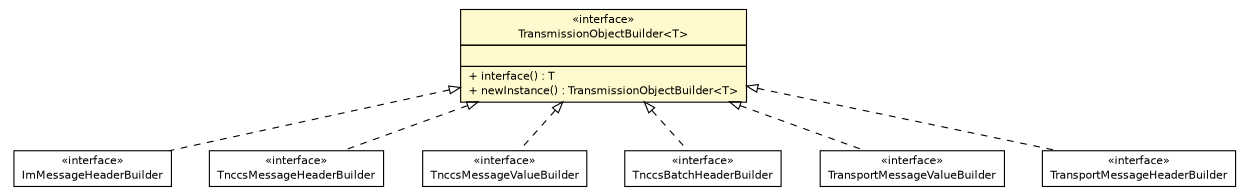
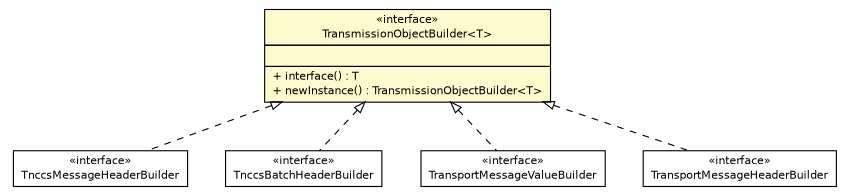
node "ImMessageHeaderBuilder": removed
node "TnccsMessageValueBuilder": removed
